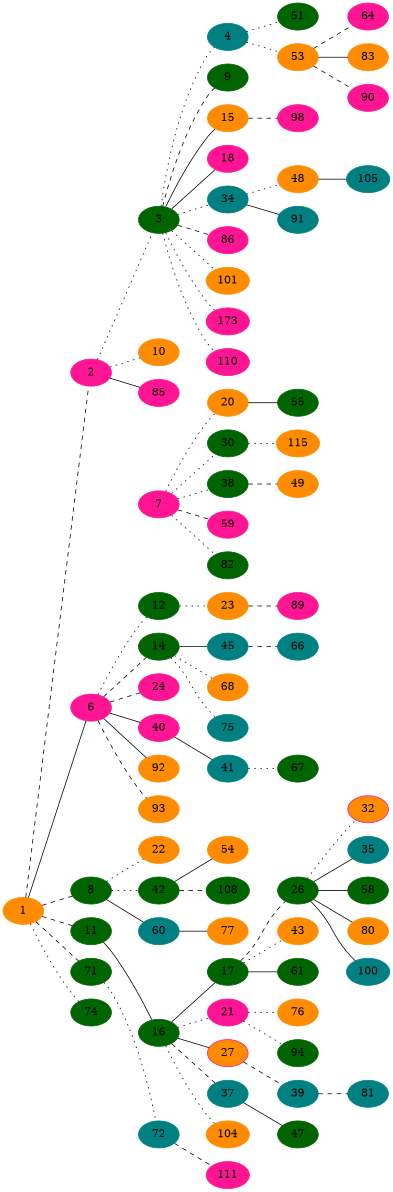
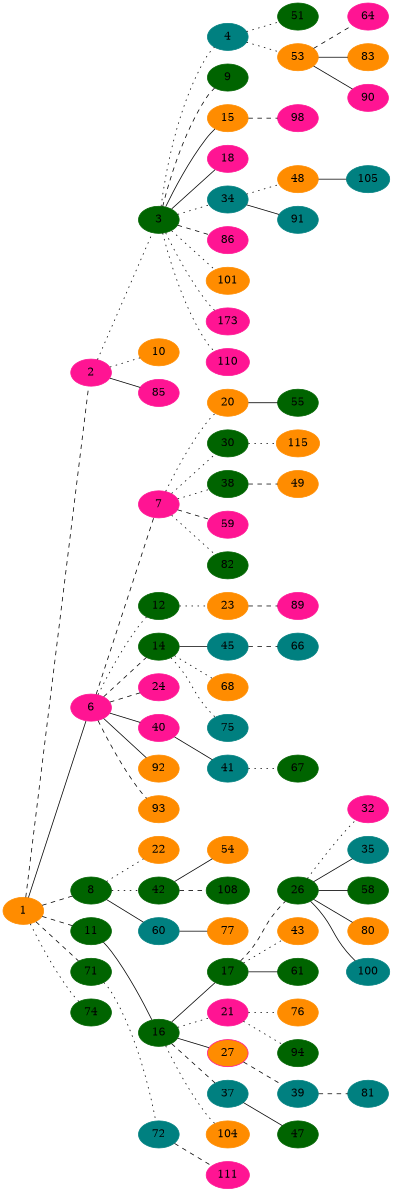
edge "53" -- "90": style dashed -> solid
edge "7" -- "6": added
node "32": fillcolor darkorange -> deeppink
